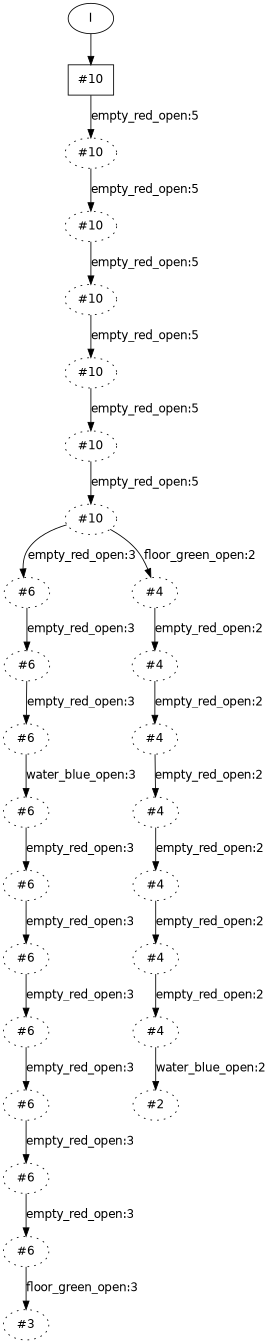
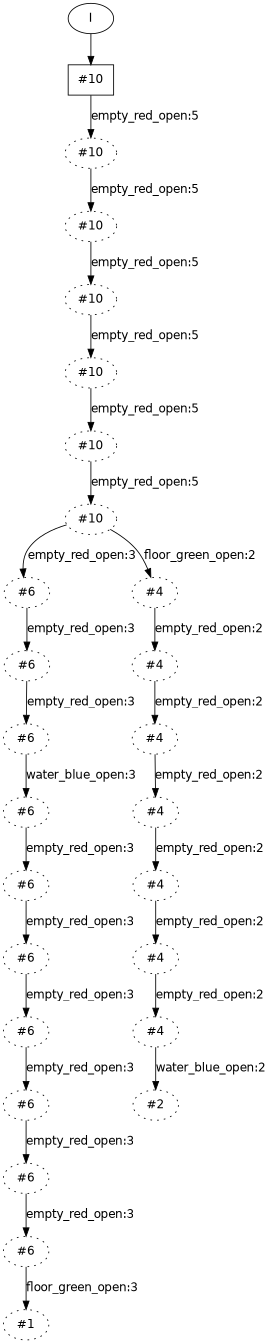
node "#3": label "#3" -> "#1"
